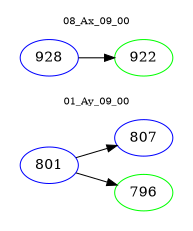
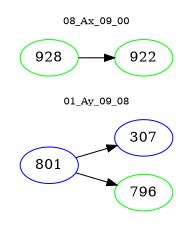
node "928": color blue -> green
cluster "01_Ay_09_00": label "01_Ay_09_00" -> "01_Ay_09_08"
node "807": label "807" -> "307"
